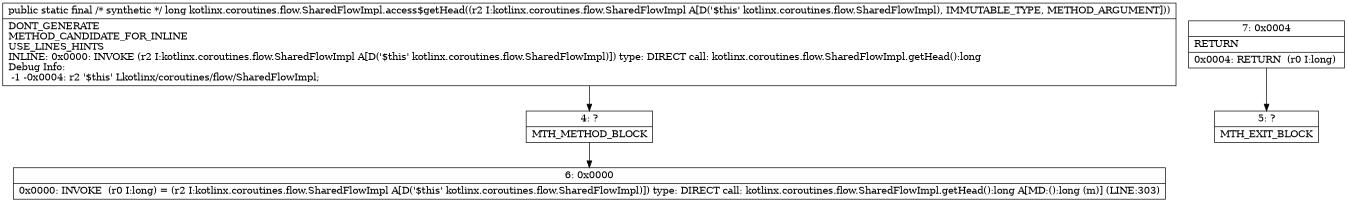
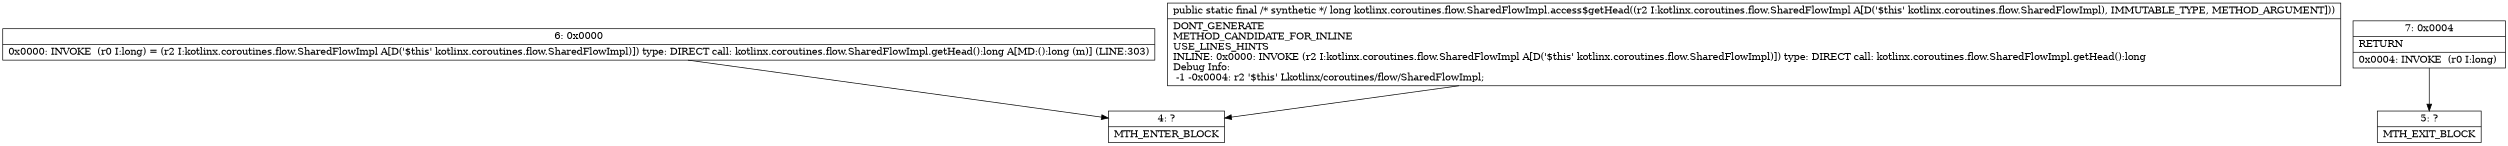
node "7: 0x0004": text "0x0004: RETURN  (r0 I:long)" -> "0x0004: INVOKE  (r0 I:long)"
node "4: ?": text "MTH_METHOD_BLOCK" -> "MTH_ENTER_BLOCK"
edge "4: ?" -> "6: 0x0000": reversed
